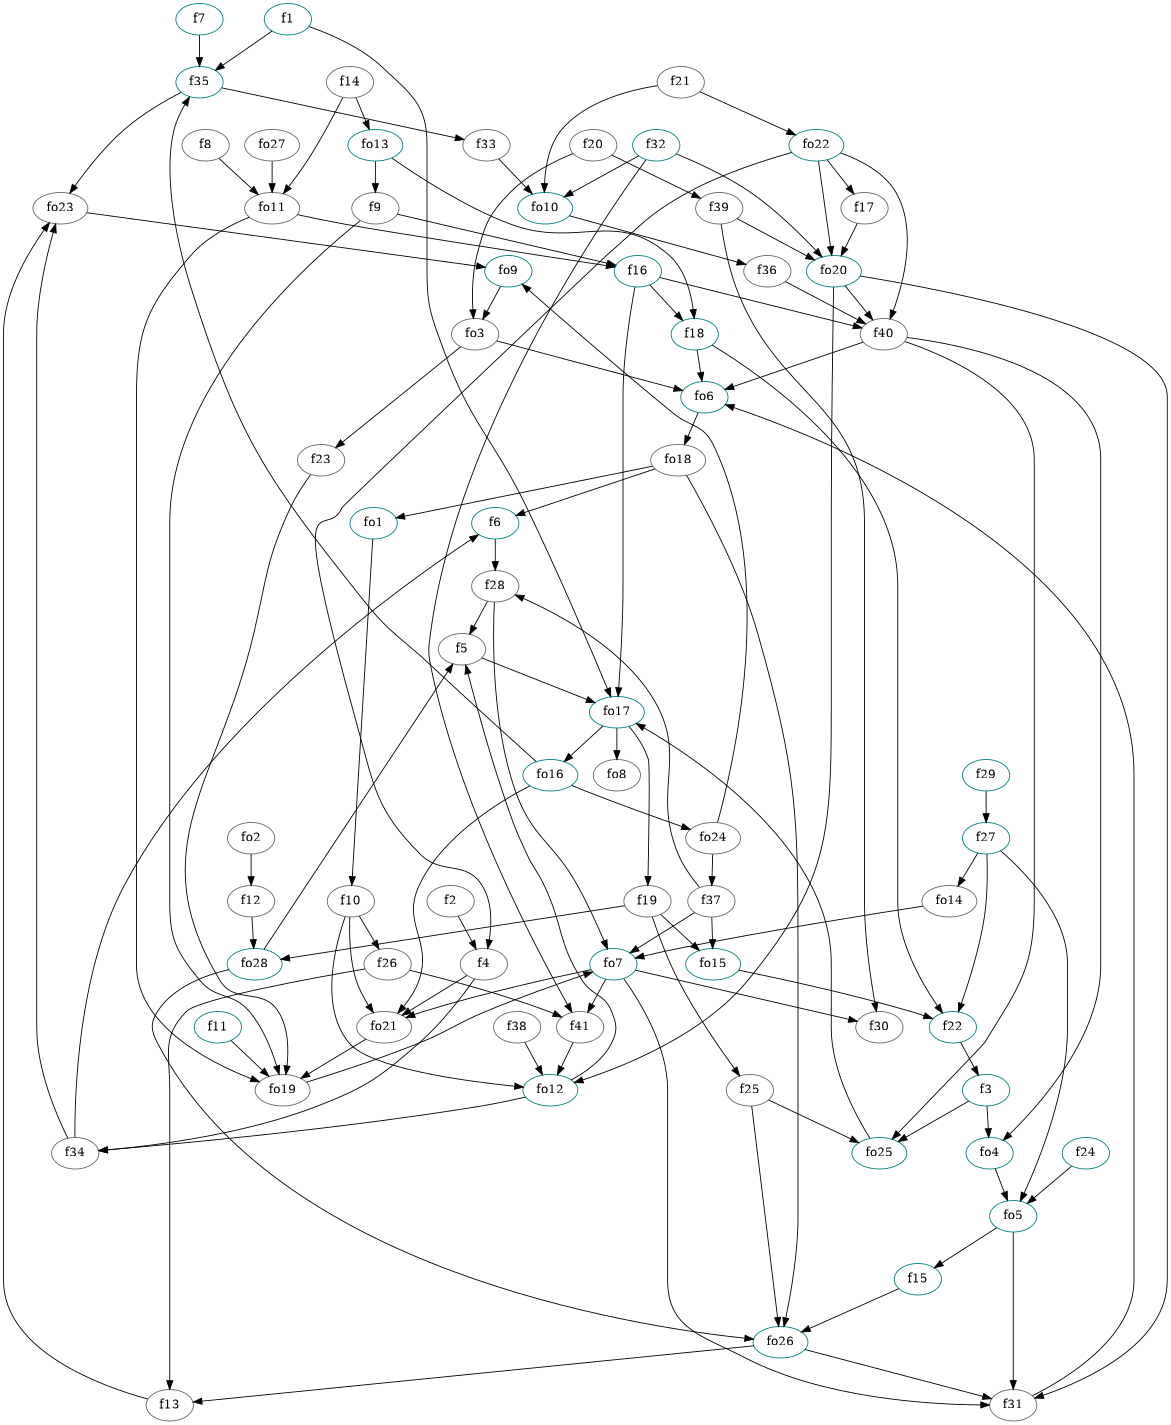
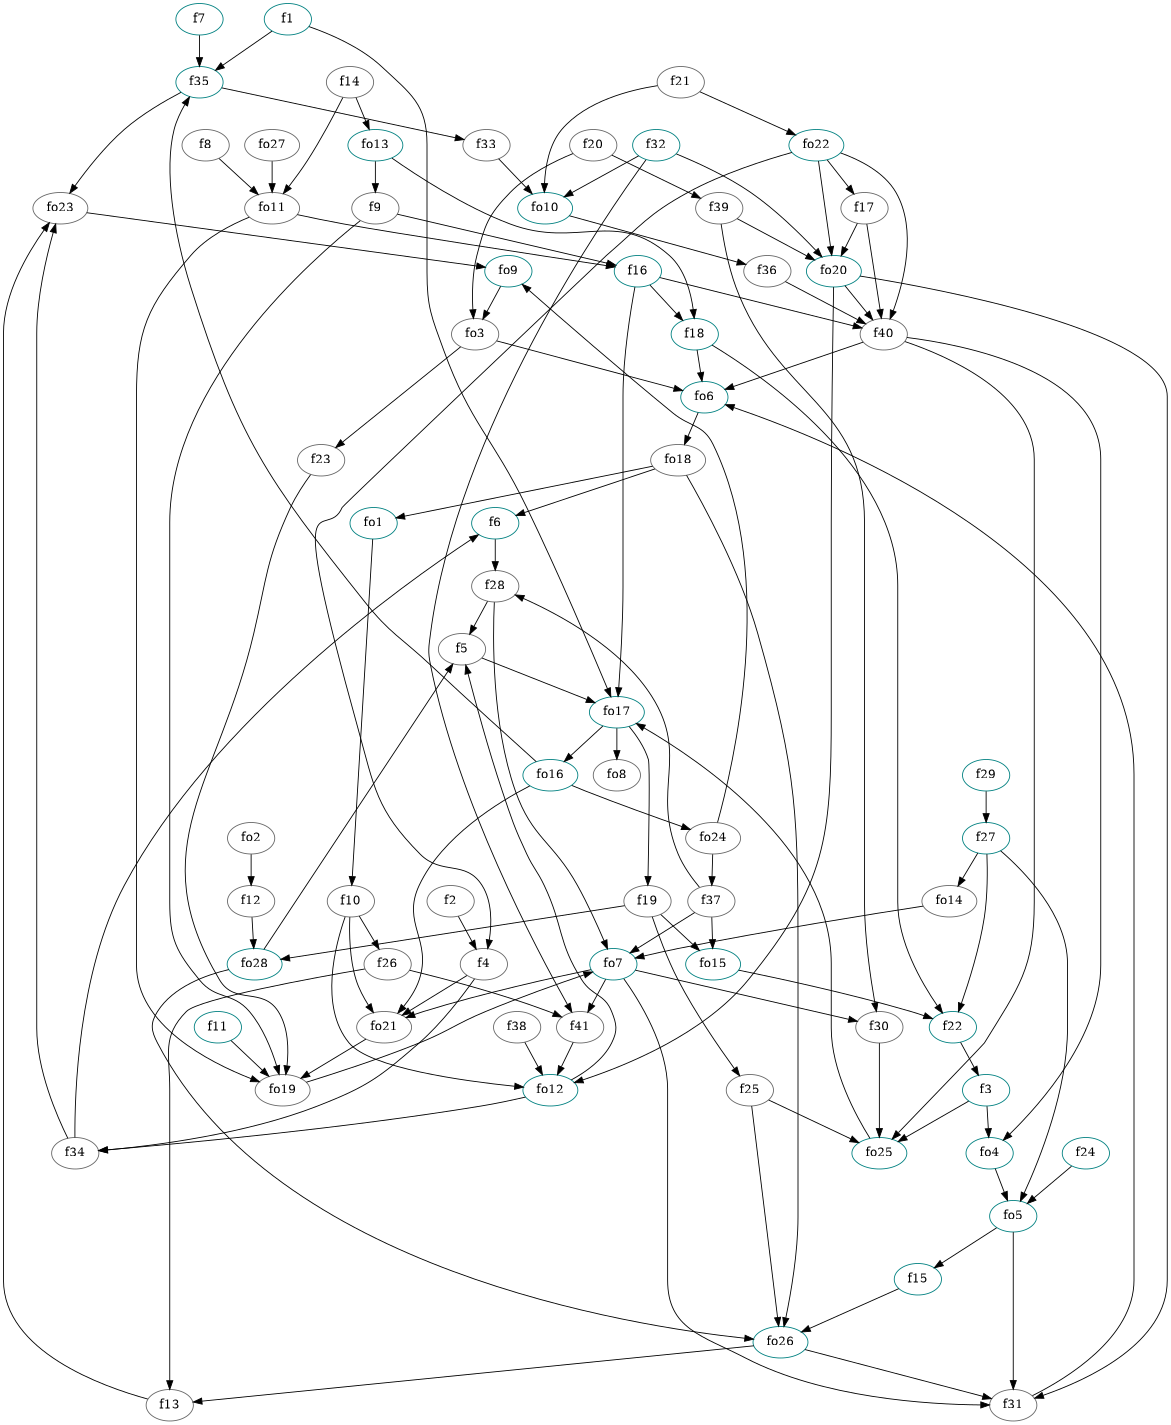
edge "f17" -> "f40": added
edge "f30" -> "fo25": added
